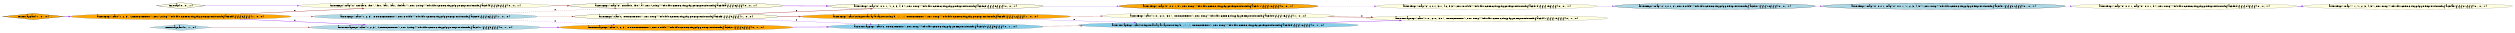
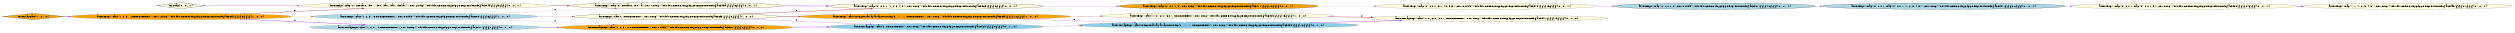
node "testArrayCast['0', '1', '0']": removed
